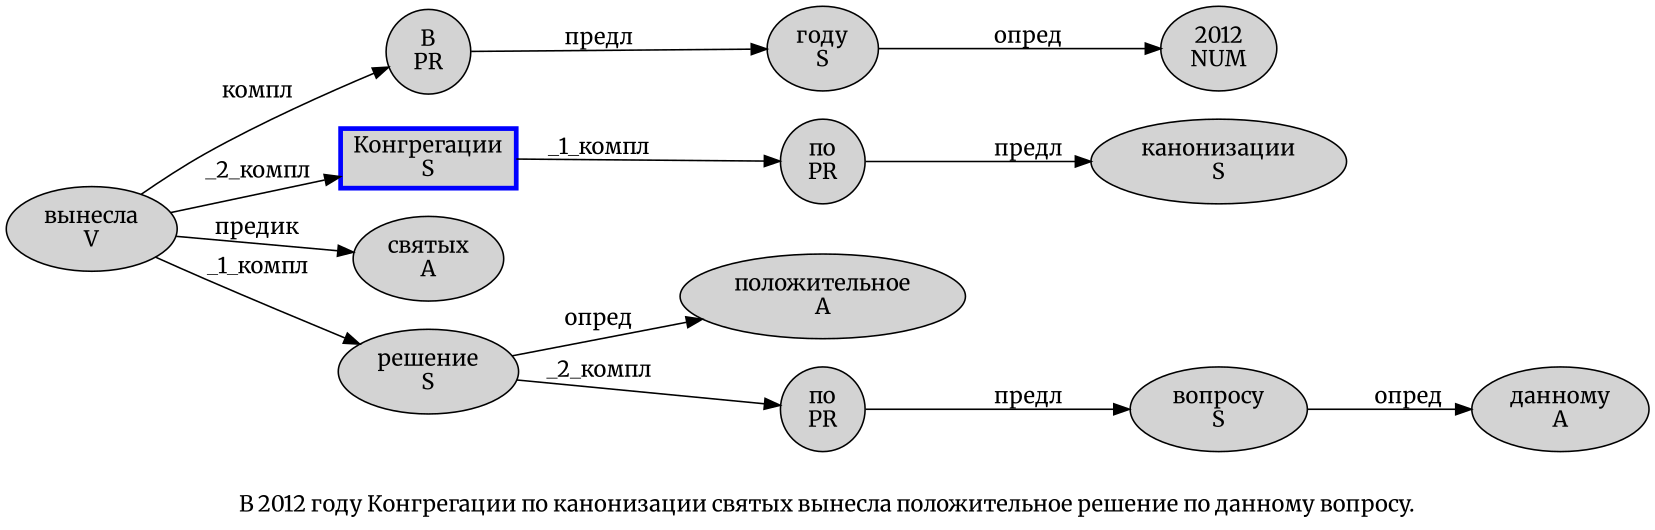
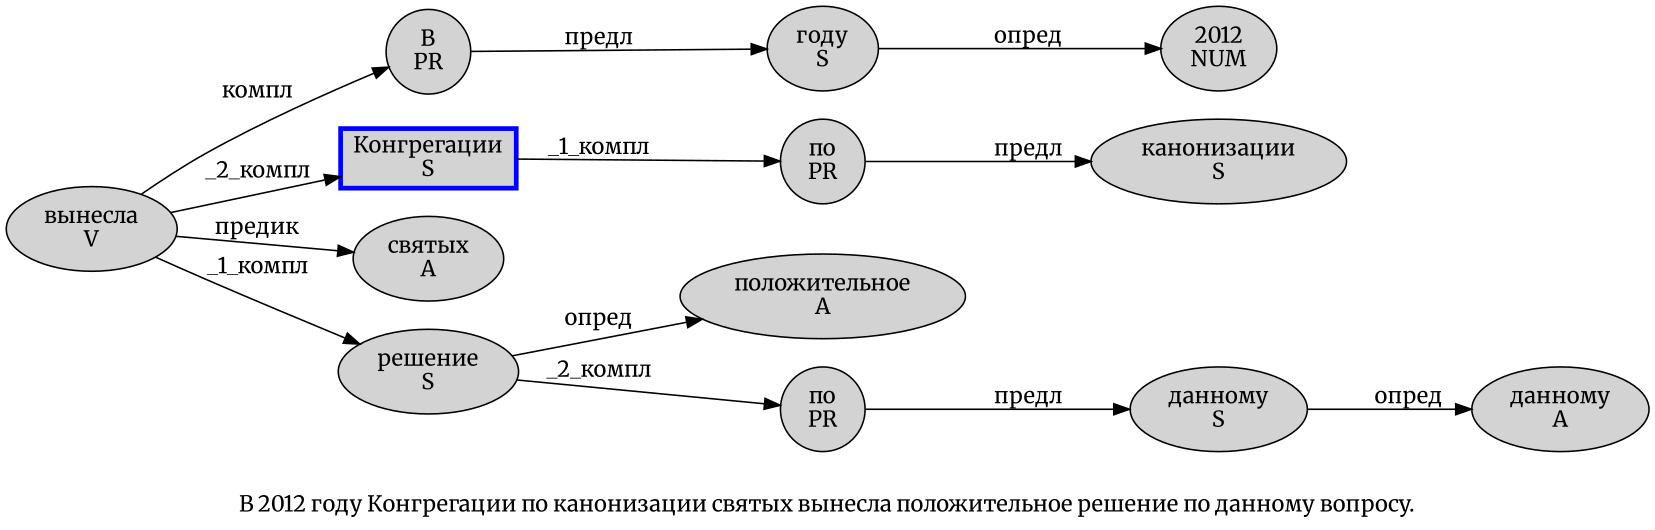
node "вопросу S": label "вопросу S" -> "данному S"
